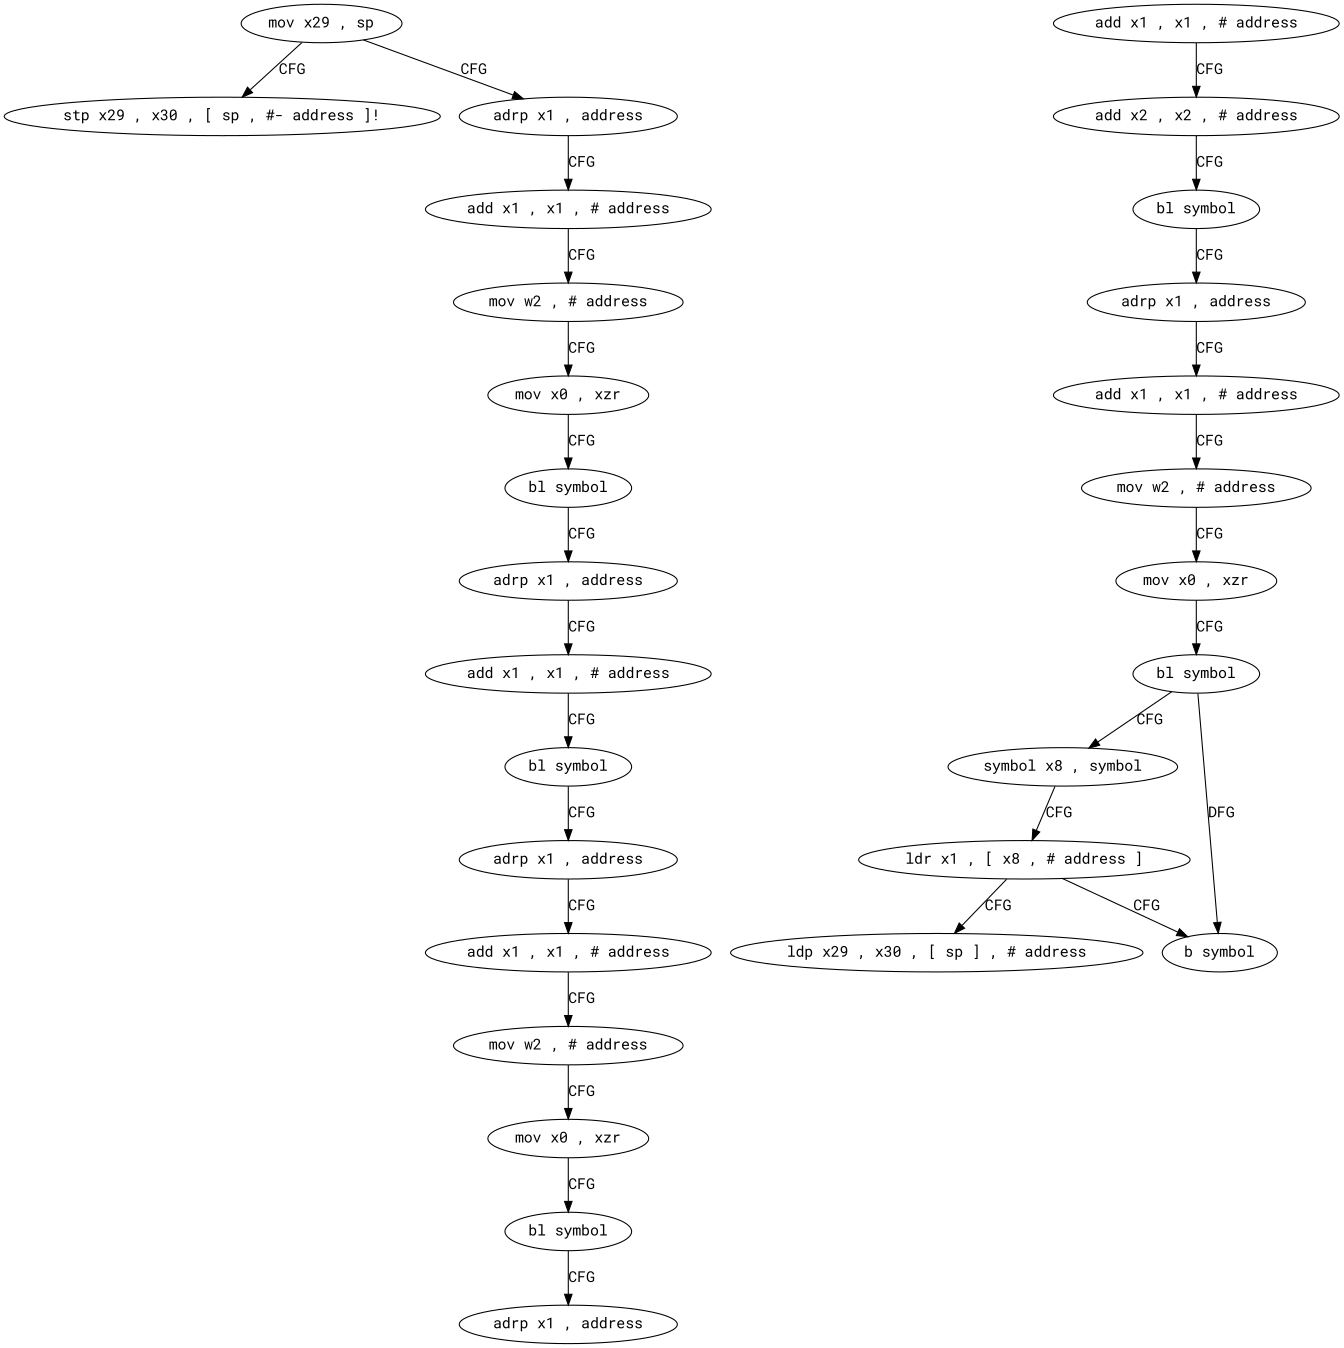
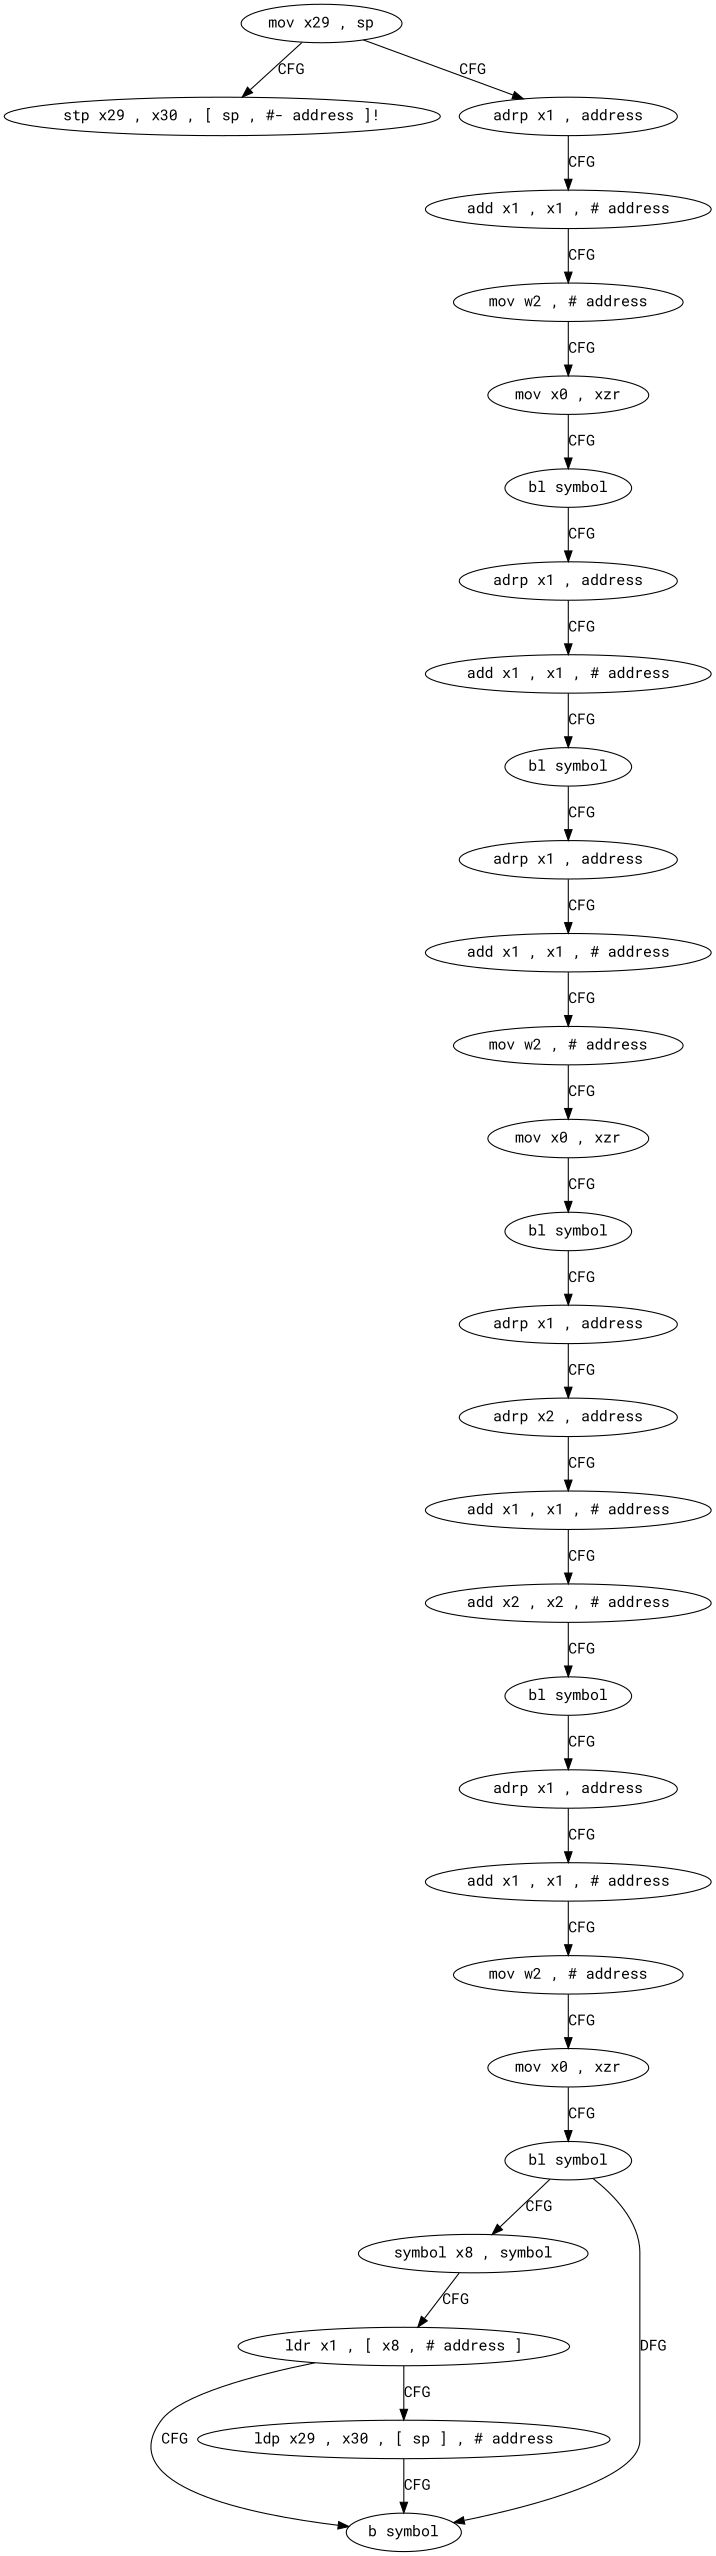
node "adrp x2 , address": added
edge "ldp x29 , x30 , [ sp ] , # address" -> "b symbol": added, label "CFG"
